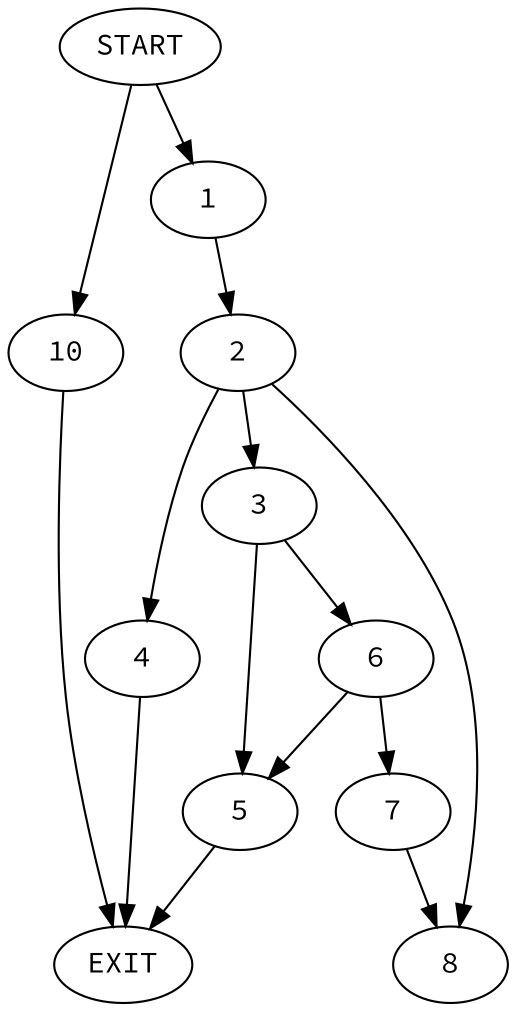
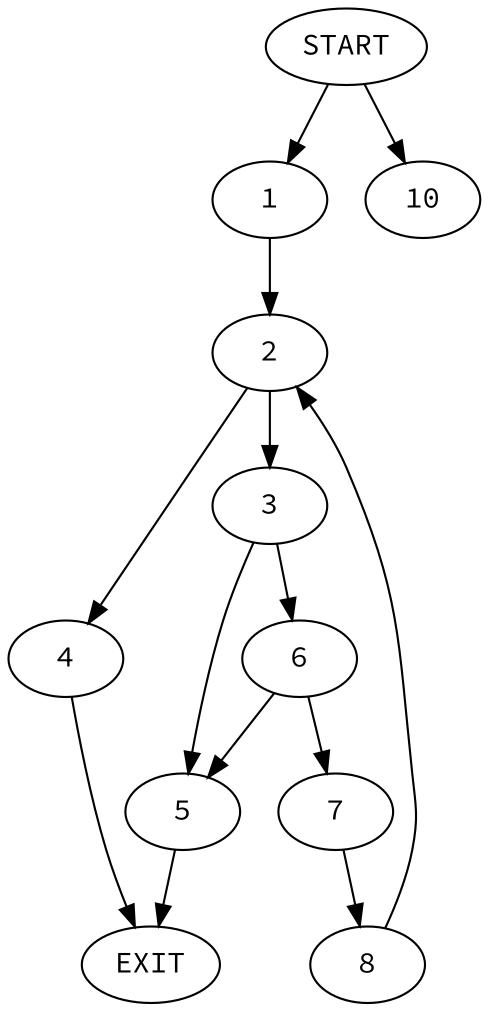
edge "2" -> "8": reversed
edge "10" -> "EXIT": removed
